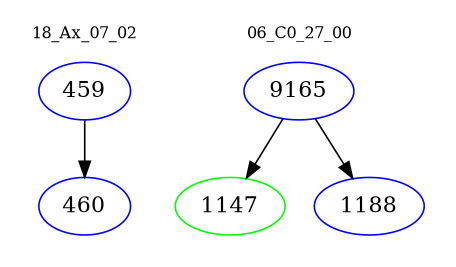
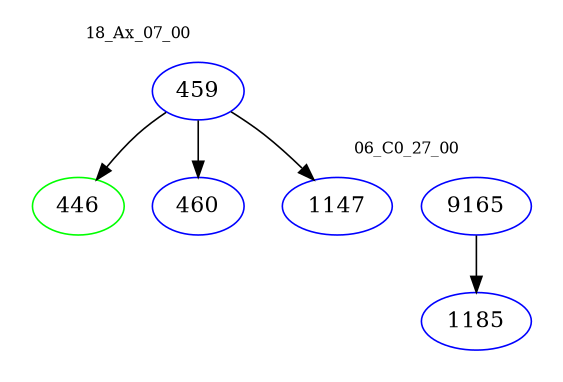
cluster "18_Ax_07_02": label "18_Ax_07_02" -> "18_Ax_07_00"
edge "9165" -> "1147": now "459" -> "1147"
node "446": added
node "1147": color green -> blue
node "1188": label "1188" -> "1185"
